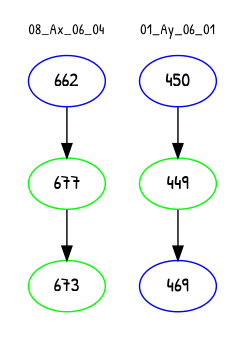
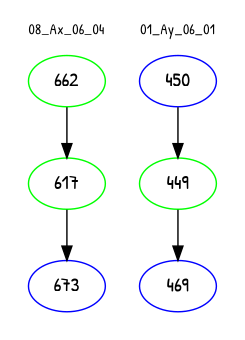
node "662": color blue -> green
node "677": label "677" -> "617"
node "673": color green -> blue
